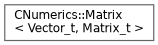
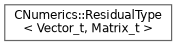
node "CNumerics::Matrix < Vector_t, Matrix_t >": label "CNumerics::Matrix < Vector_t, Matrix_t >" -> "CNumerics::ResidualType < Vector_t, Matrix_t >"
